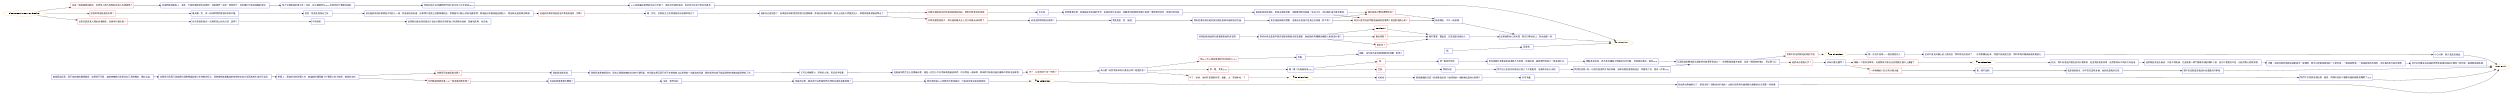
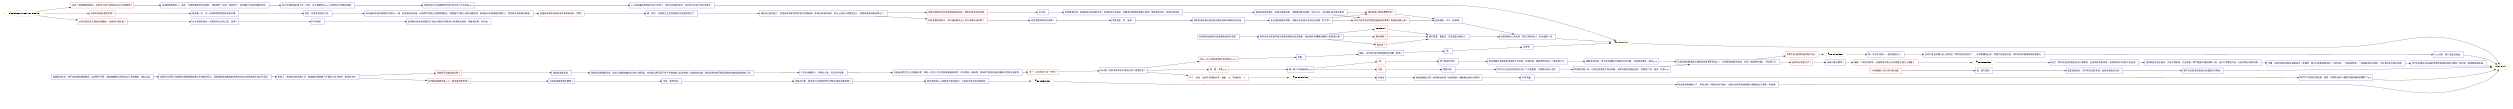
edge "+3 Chemistry" -> "Chat ends.": added
edge "抱歉，這可能不是你期望聽到的回覆，對嗎？" -> "那。": added
edge "你為什麼這麼問？" -> "一些無聊的八卦沒有什麼大礙。": removed
